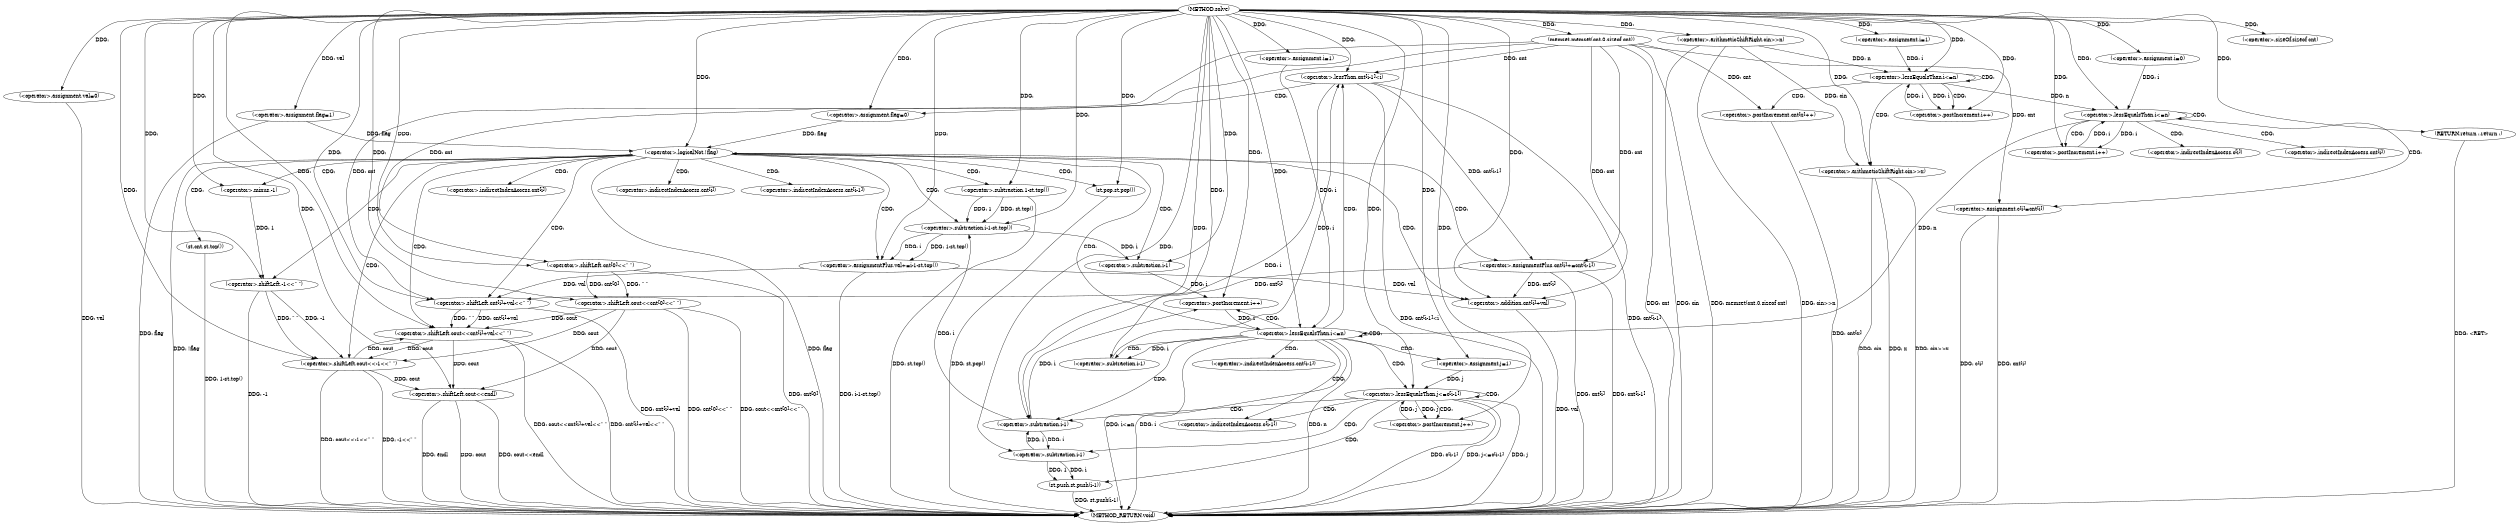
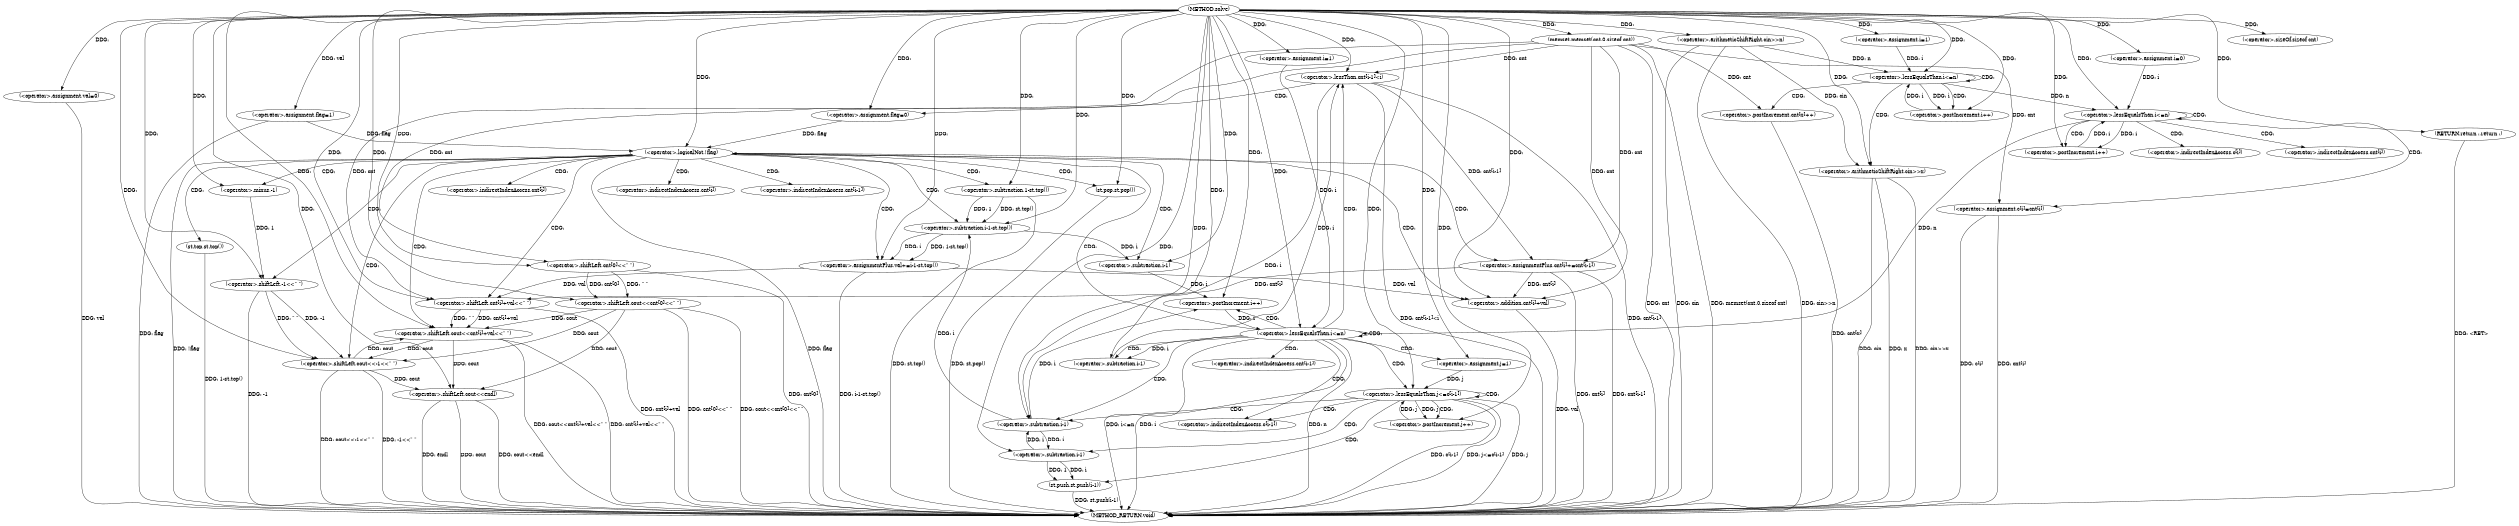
node "(st.cnt,st.top())": label "(st.cnt,st.top())" -> "(st.top,st.top())"
